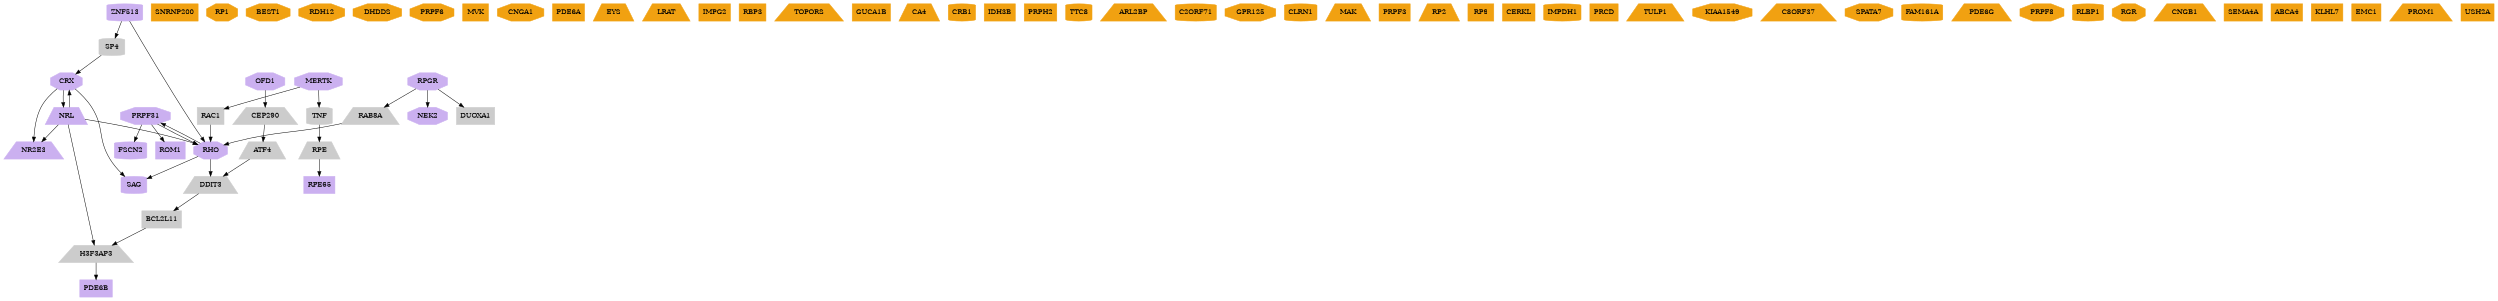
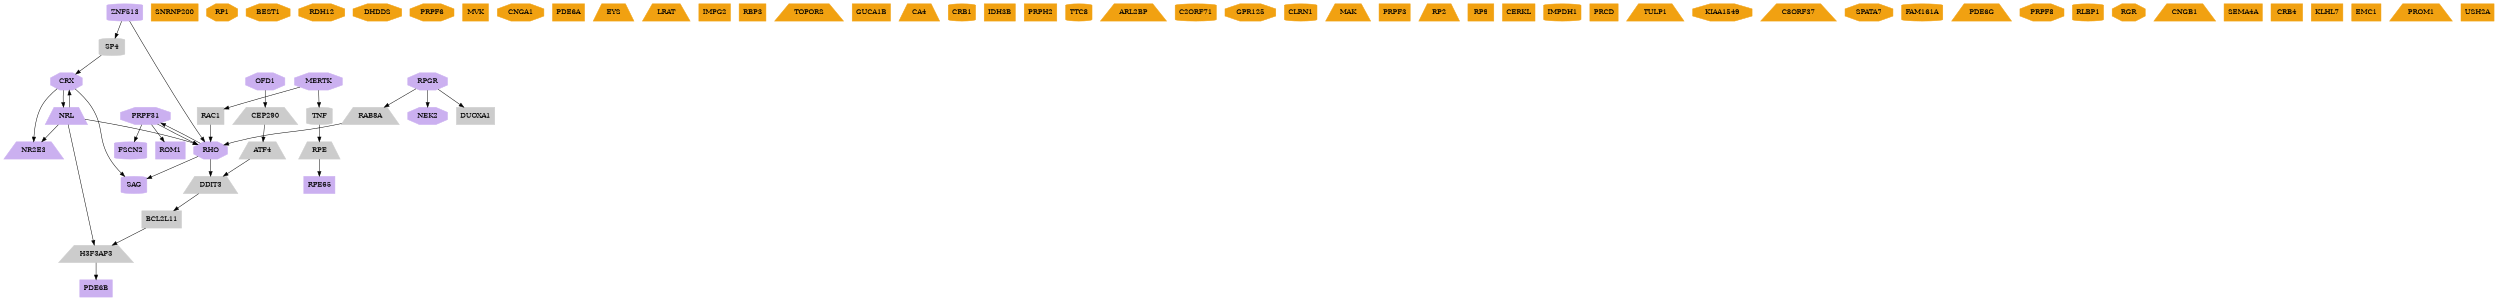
node "ABCA4": label "ABCA4" -> "CRB4"
